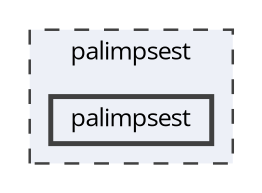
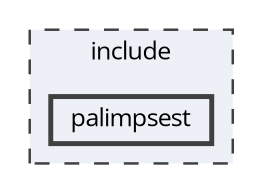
cluster "palimpsest": label "palimpsest" -> "include"
